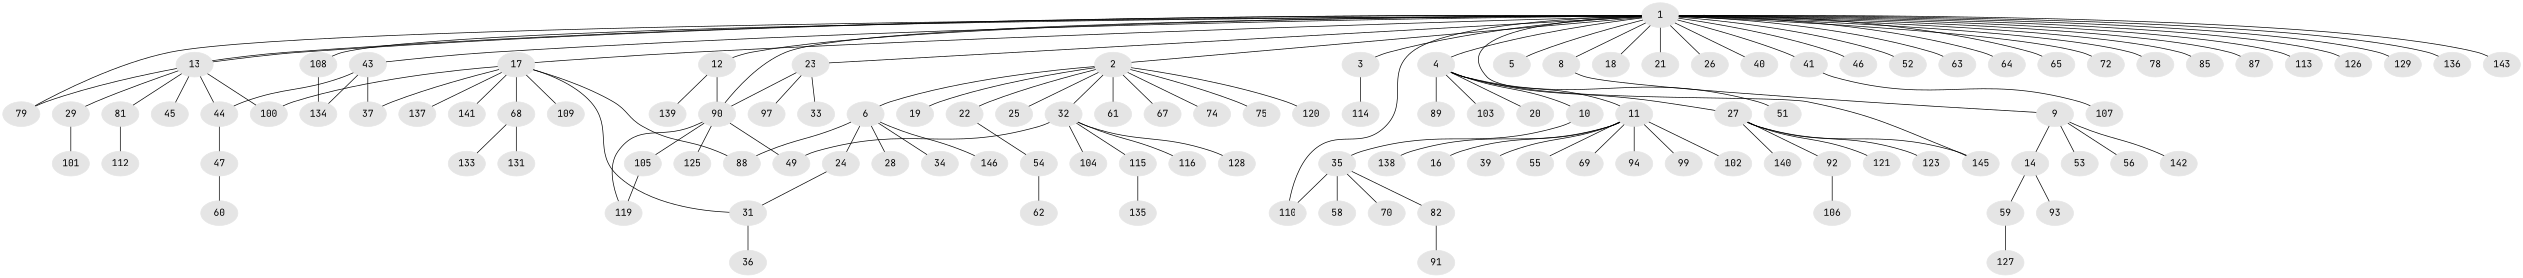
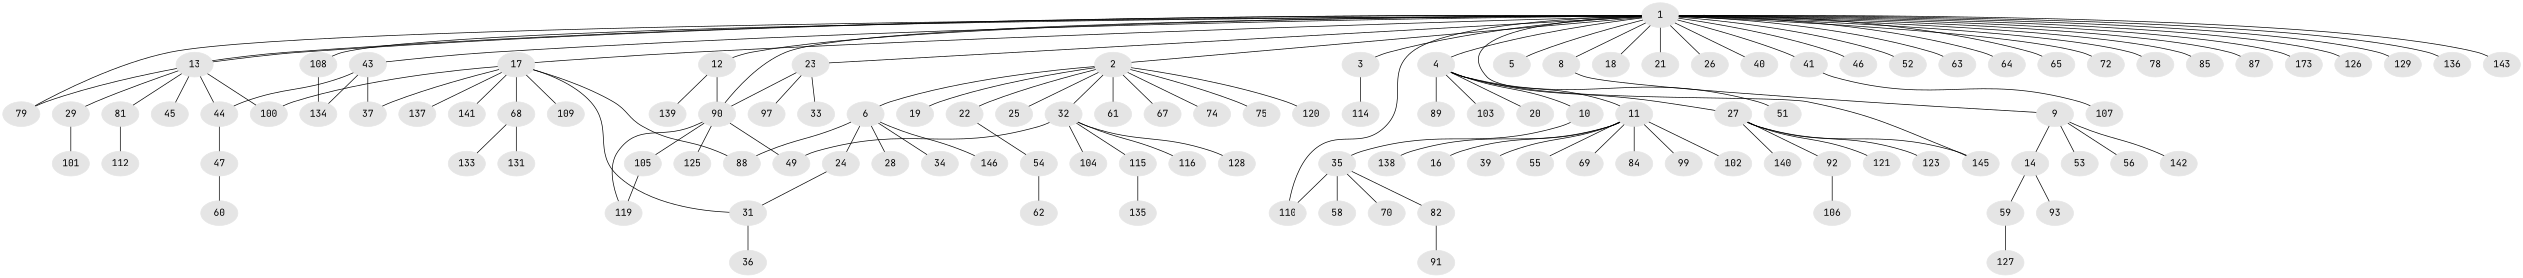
node "113": label "113" -> "173"
node "94": label "94" -> "84"
